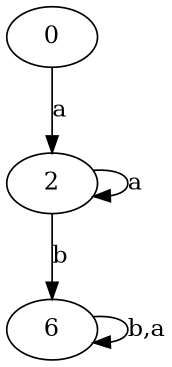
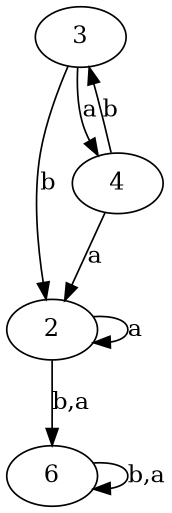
node "0": label "0" -> "4"
node "3": added
edge "2" -> "6": label "b" -> "b,a"
